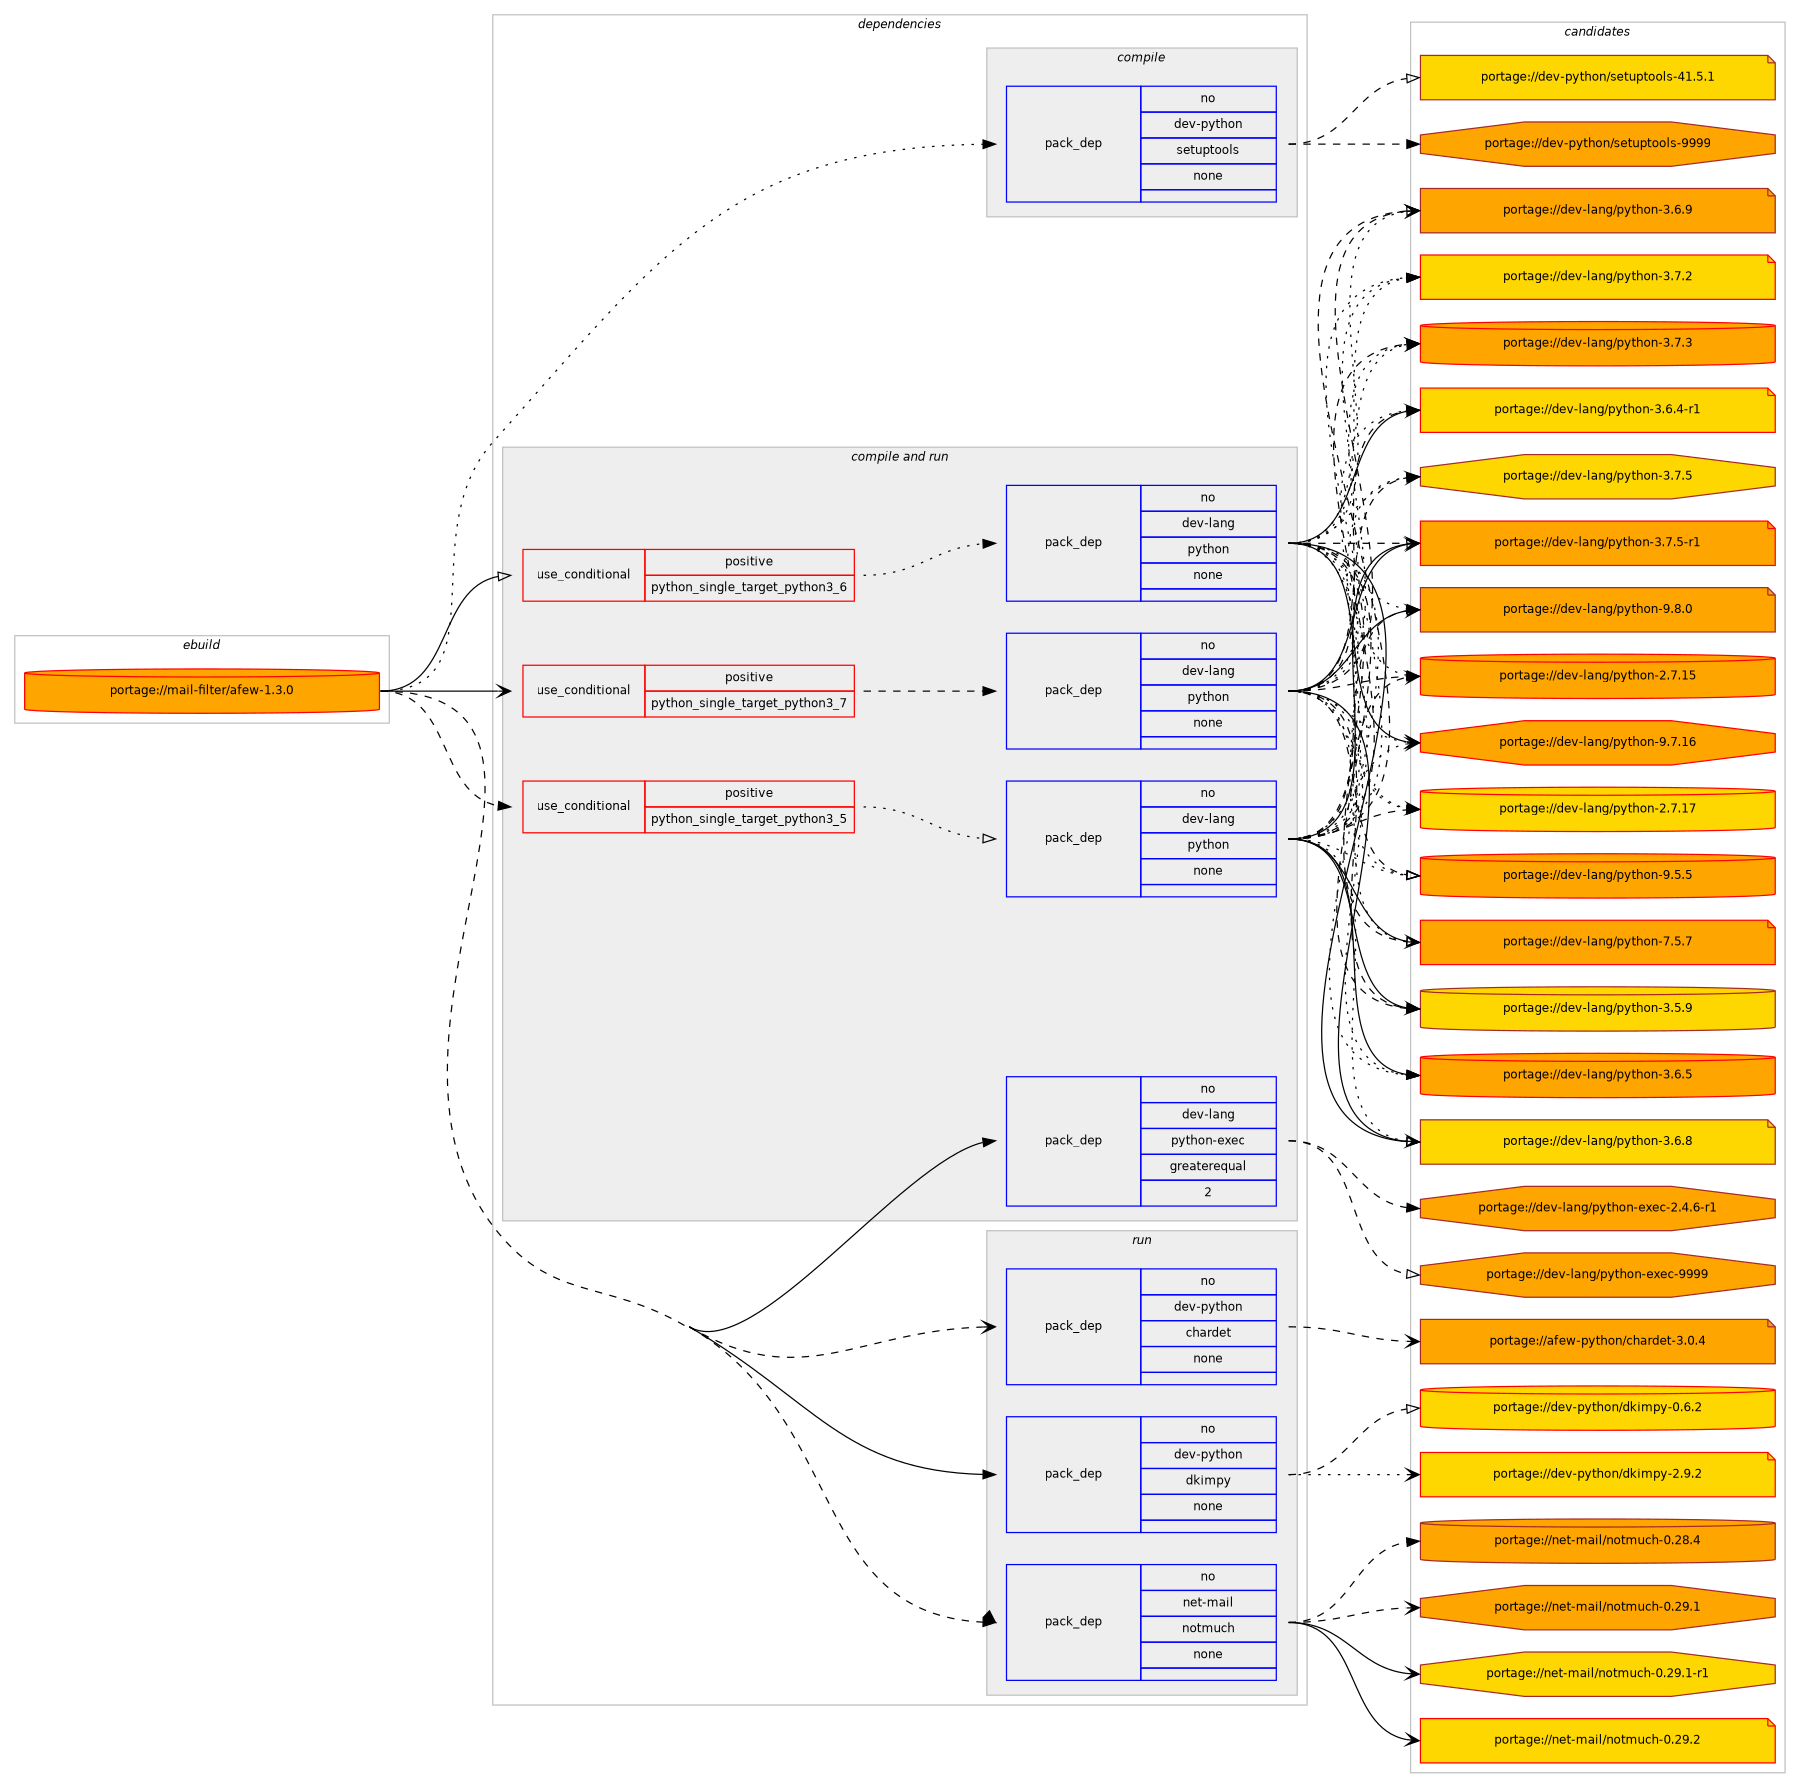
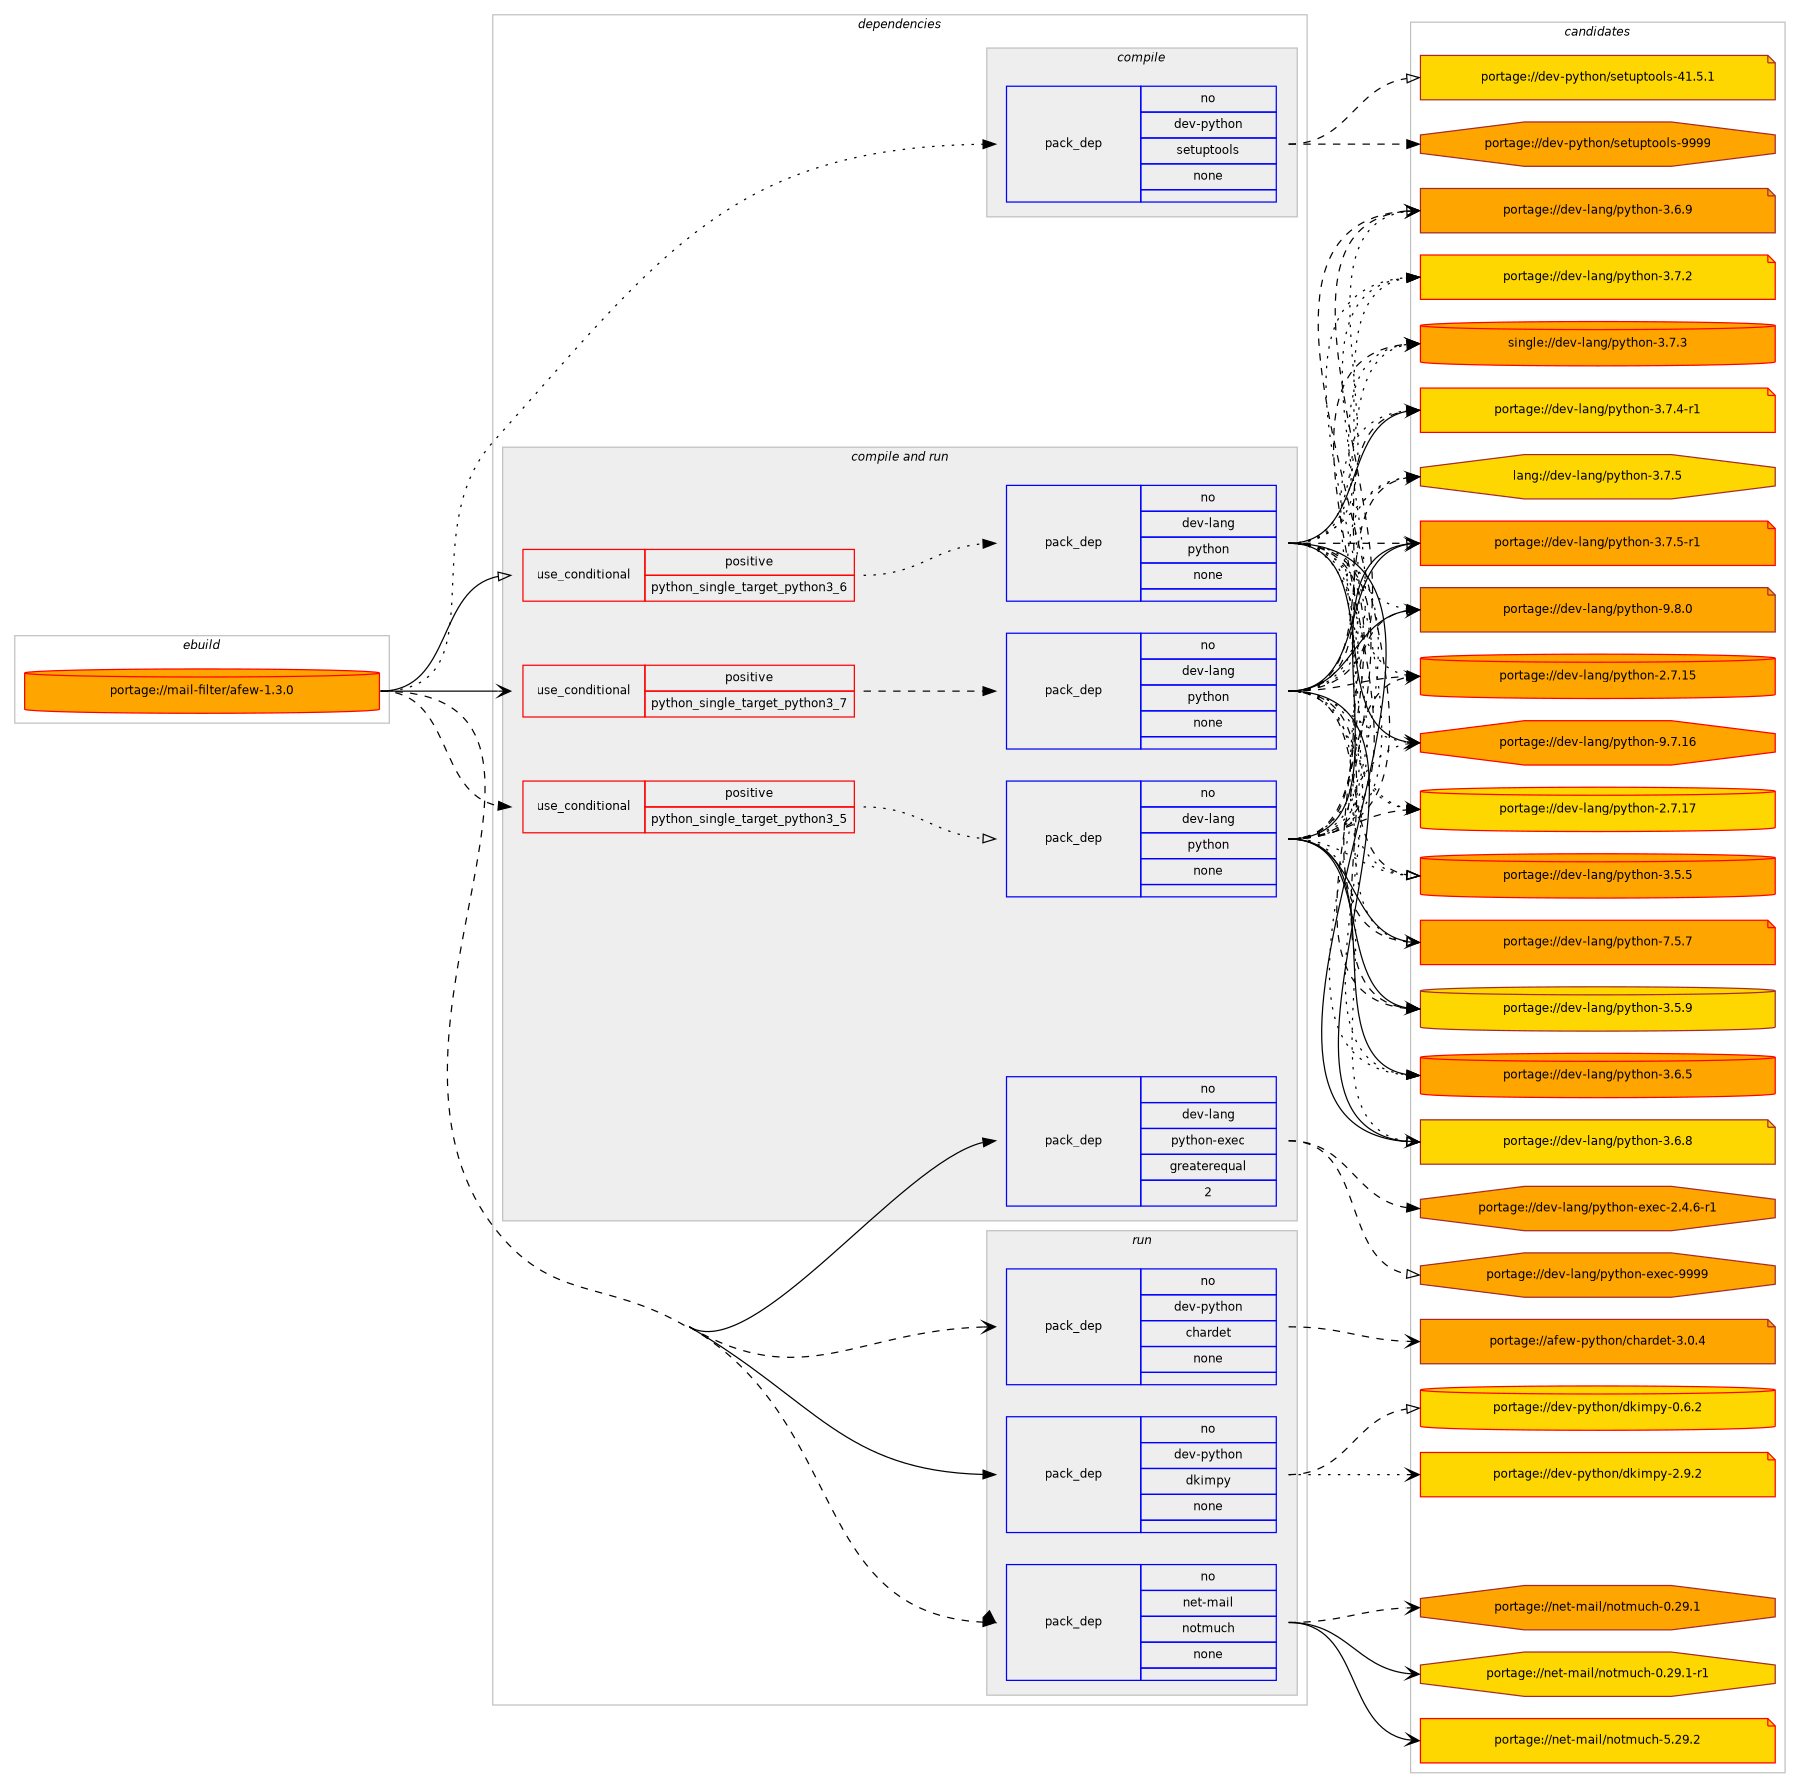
node "portage://dev-lang/python-3.7.3": label "portage://dev-lang/python-3.7.3" -> "single://dev-lang/python-3.7.3"
node "portage://dev-lang/python-3.6.4-r1": label "portage://dev-lang/python-3.6.4-r1" -> "portage://dev-lang/python-3.7.4-r1"
node "portage://dev-lang/python-3.7.5": label "portage://dev-lang/python-3.7.5" -> "lang://dev-lang/python-3.7.5"
node "portage://dev-lang/python-9.5.5": label "portage://dev-lang/python-9.5.5" -> "portage://dev-lang/python-3.5.5"
node "portage://net-mail/notmuch-0.28.4": removed
node "portage://net-mail/notmuch-0.29.2": label "portage://net-mail/notmuch-0.29.2" -> "portage://net-mail/notmuch-5.29.2"
